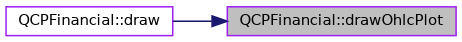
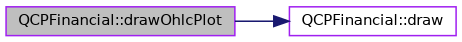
edge "QCPFinancial::draw" -> "QCPFinancial::drawOhlcPlot": reversed
